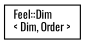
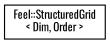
node "Feel::Dim < Dim, Order >": label "Feel::Dim < Dim, Order >" -> "Feel::StructuredGrid < Dim, Order >"
